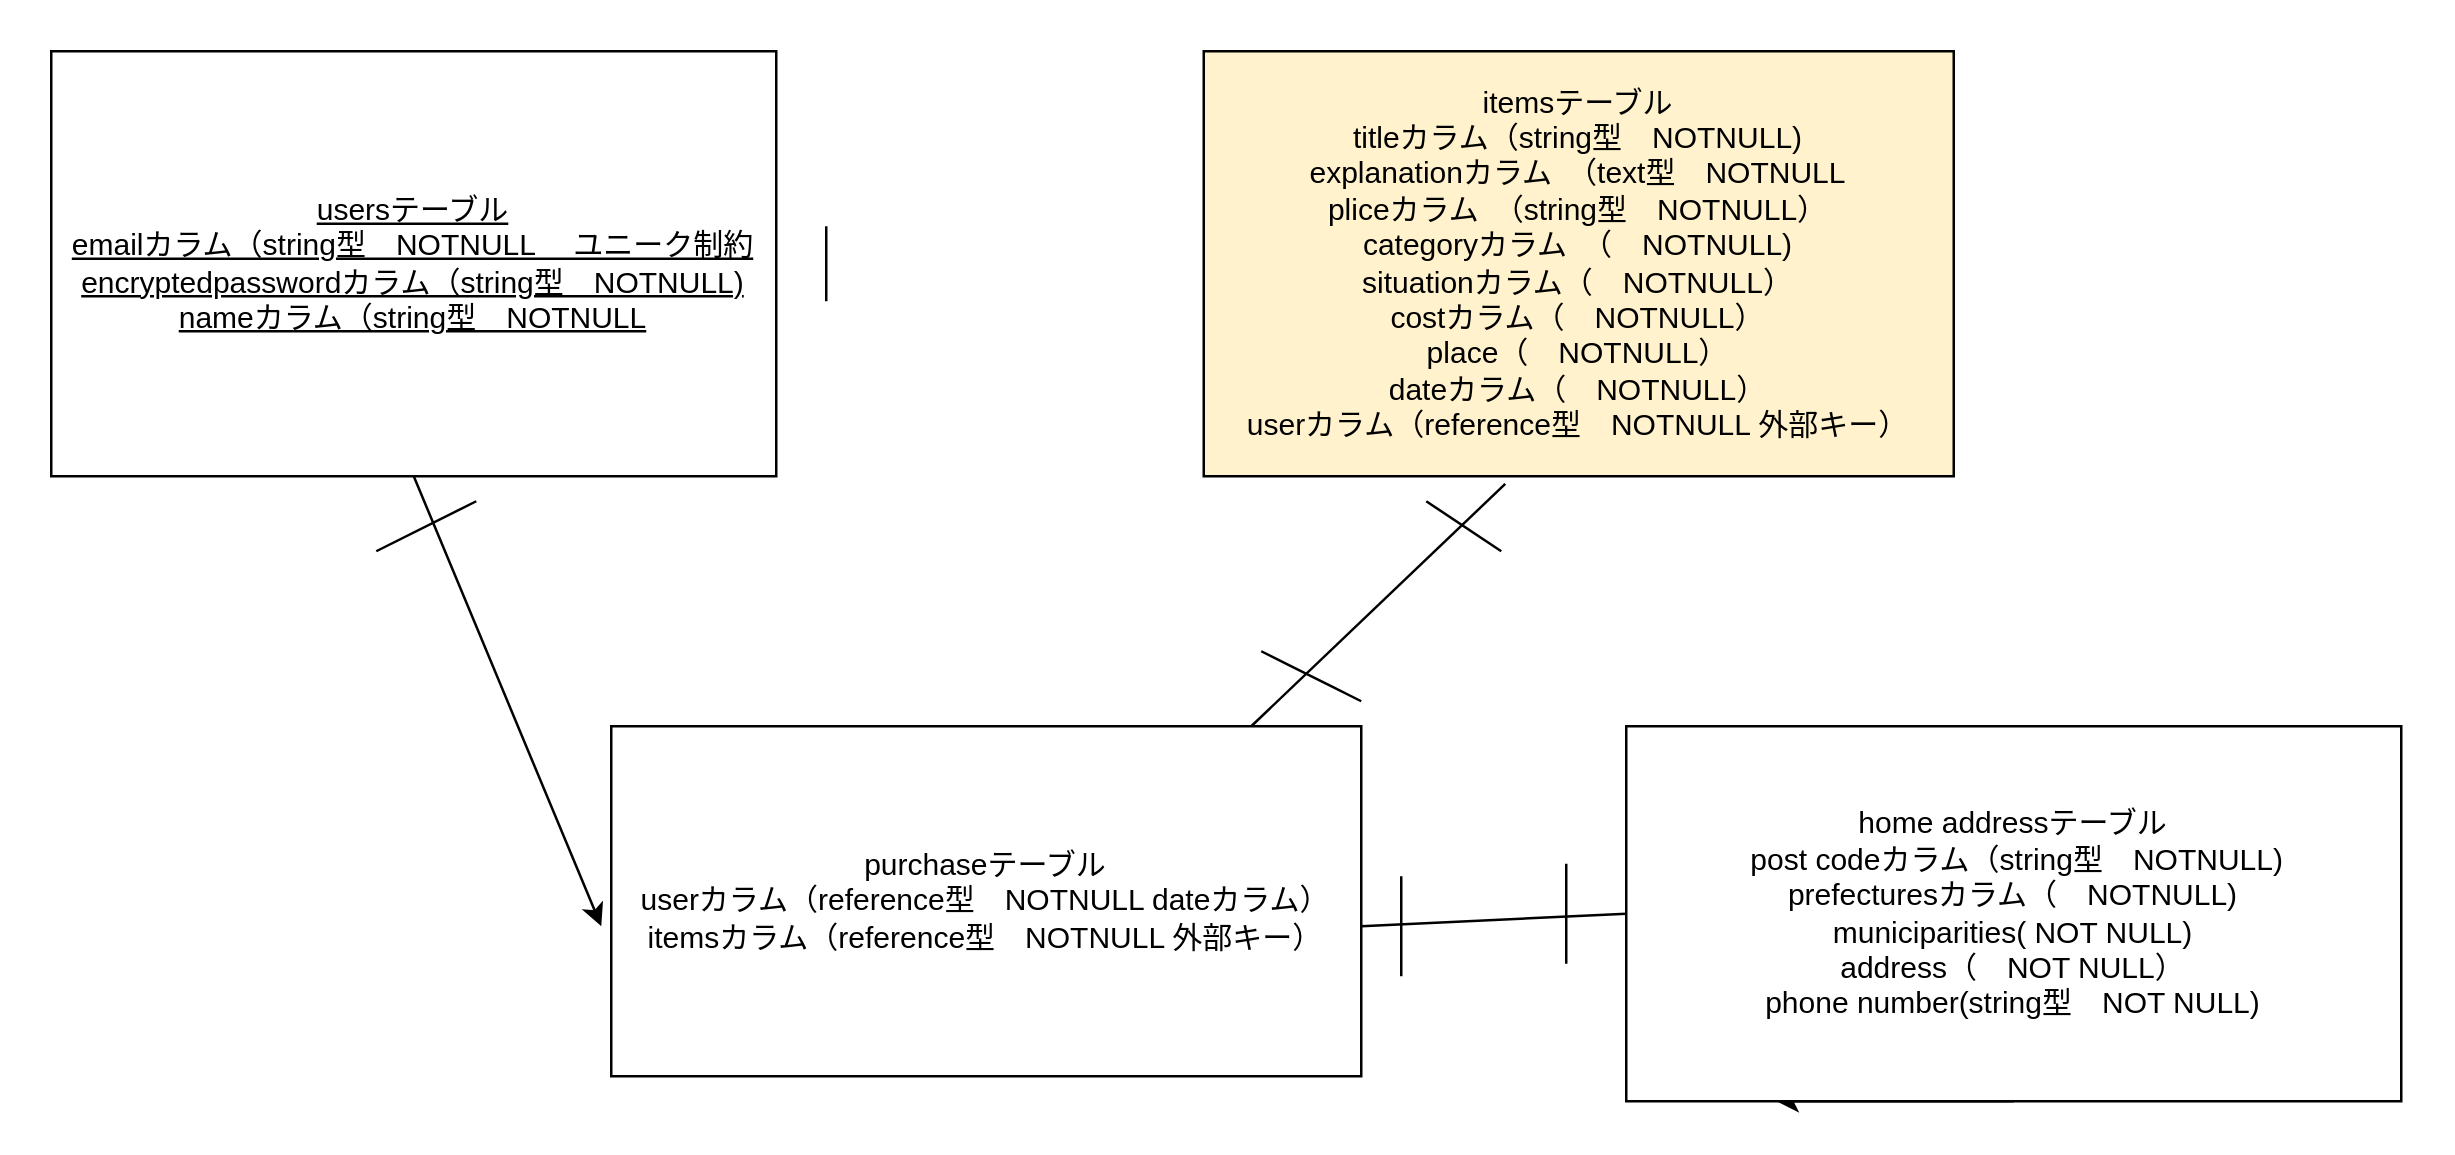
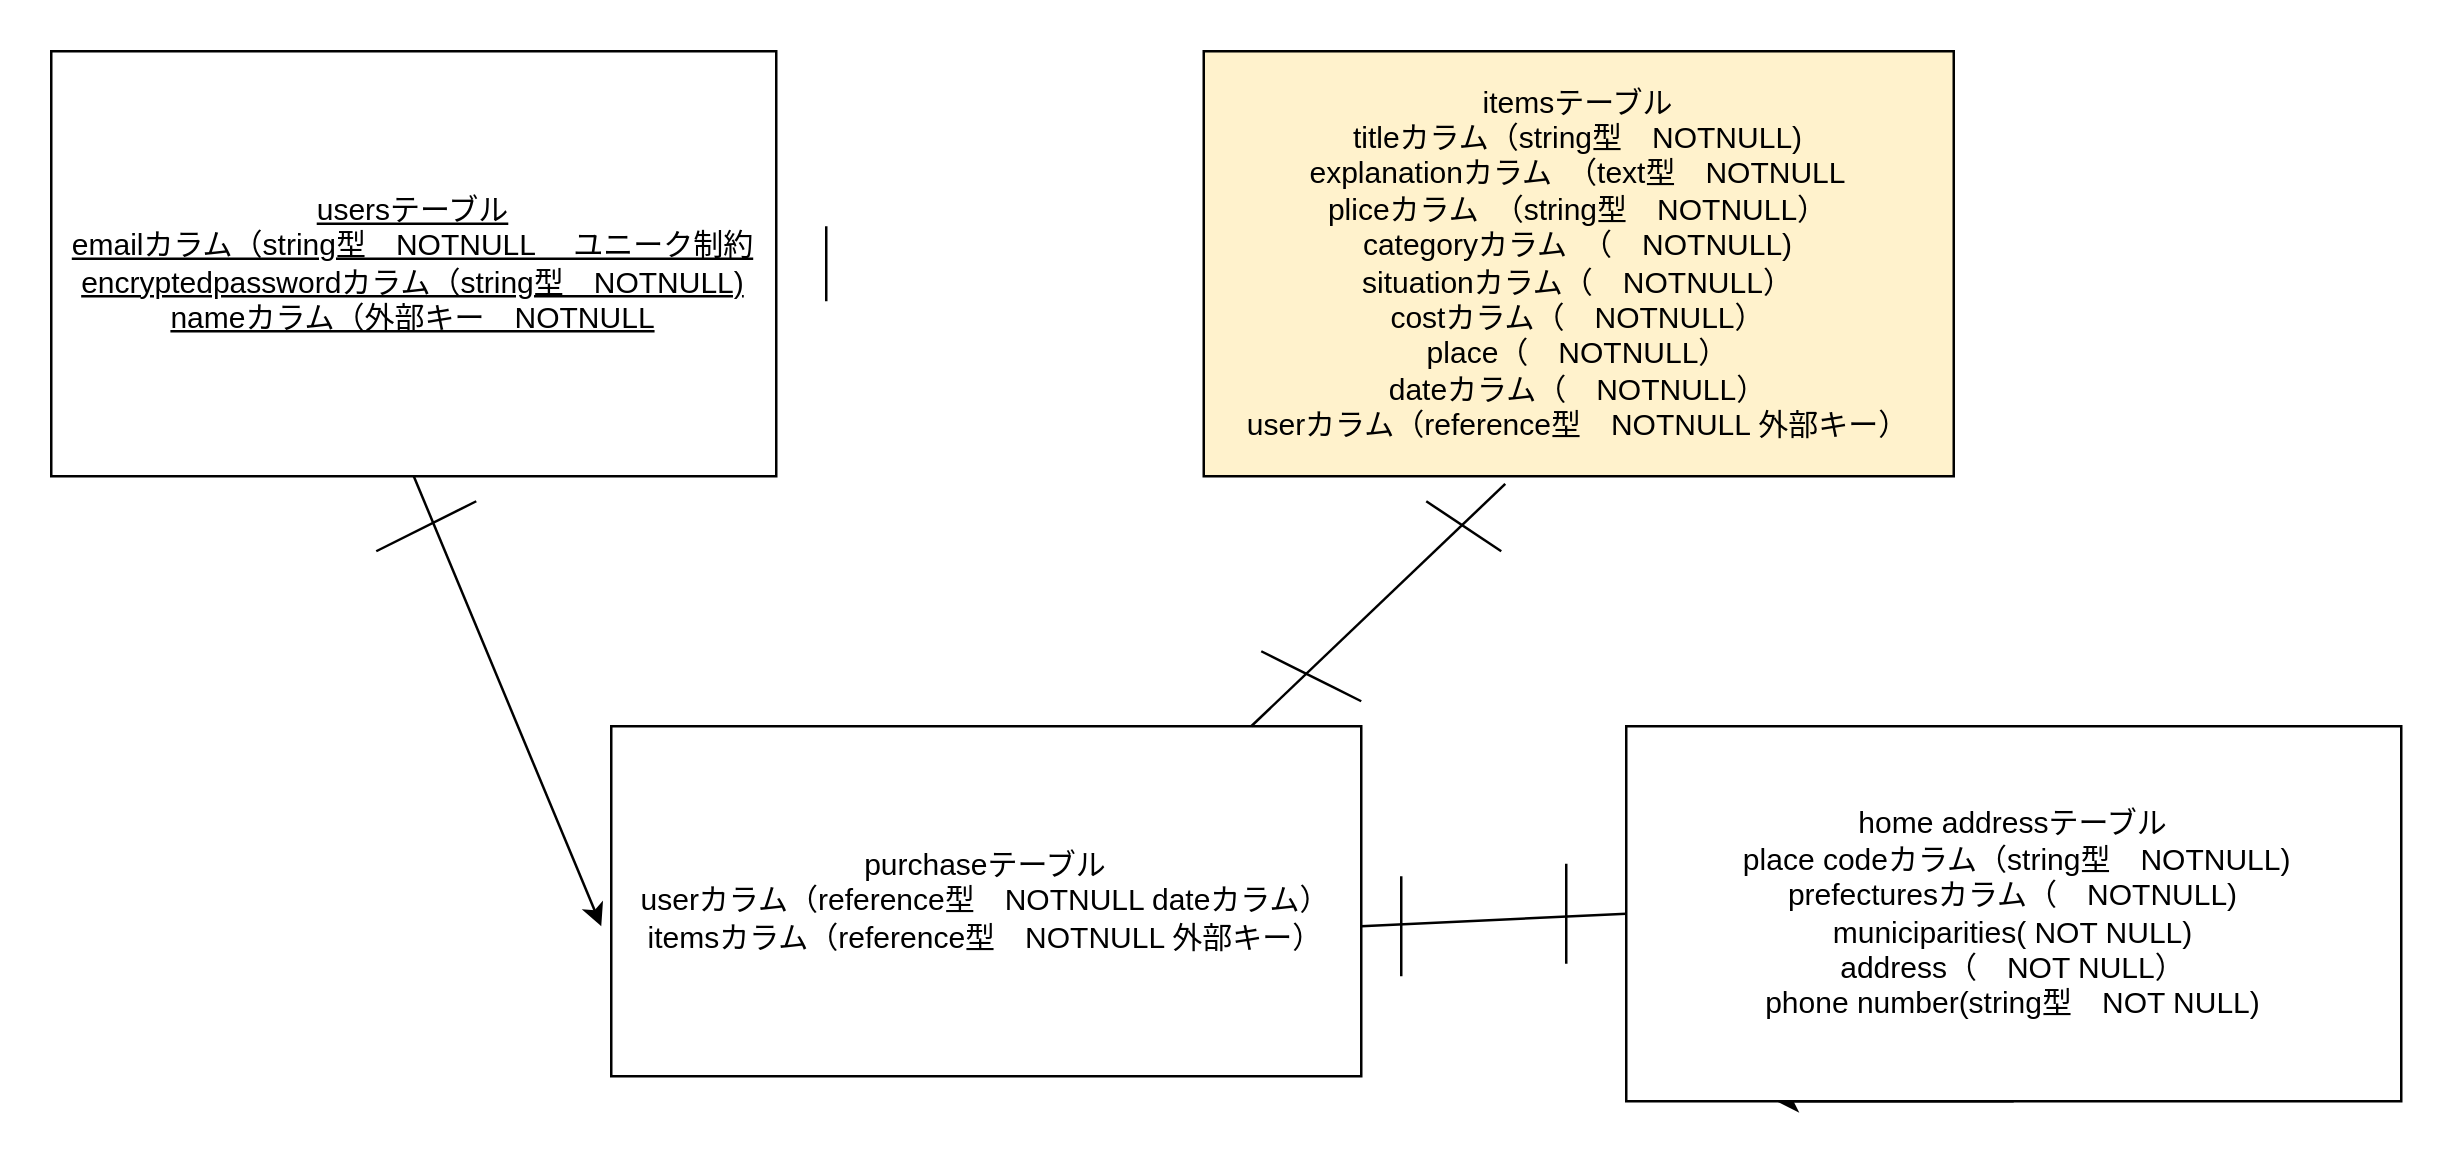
node "usersテーブル emailカラム（string型 NOTNULL ユニーク制約 encryptedpasswordカラム（string型 NOTNULL) nameカラム（string型 NOTNULL": label "usersテーブル emailカラム（string型 NOTNULL ユニーク制約 encryptedpasswordカラム（string型 NOTNULL) nameカラム（string型 NOTNULL" -> "usersテーブル emailカラム（string型 NOTNULL ユニーク制約 encryptedpasswordカラム（string型 NOTNULL) nameカラム（外部キー NOTNULL"
node "home addressテーブル post codeカラム（string型 NOTNULL) prefecturesカラム（ NOTNULL) municiparities( NOT NULL) address（ NOT NULL） phone number(string型 NOT NULL)": label "home addressテーブル post codeカラム（string型 NOTNULL) prefecturesカラム（ NOTNULL) municiparities( NOT NULL) address（ NOT NULL） phone number(string型 NOT NULL)" -> "home addressテーブル place codeカラム（string型 NOTNULL) prefecturesカラム（ NOTNULL) municiparities( NOT NULL) address（ NOT NULL） phone number(string型 NOT NULL)"
